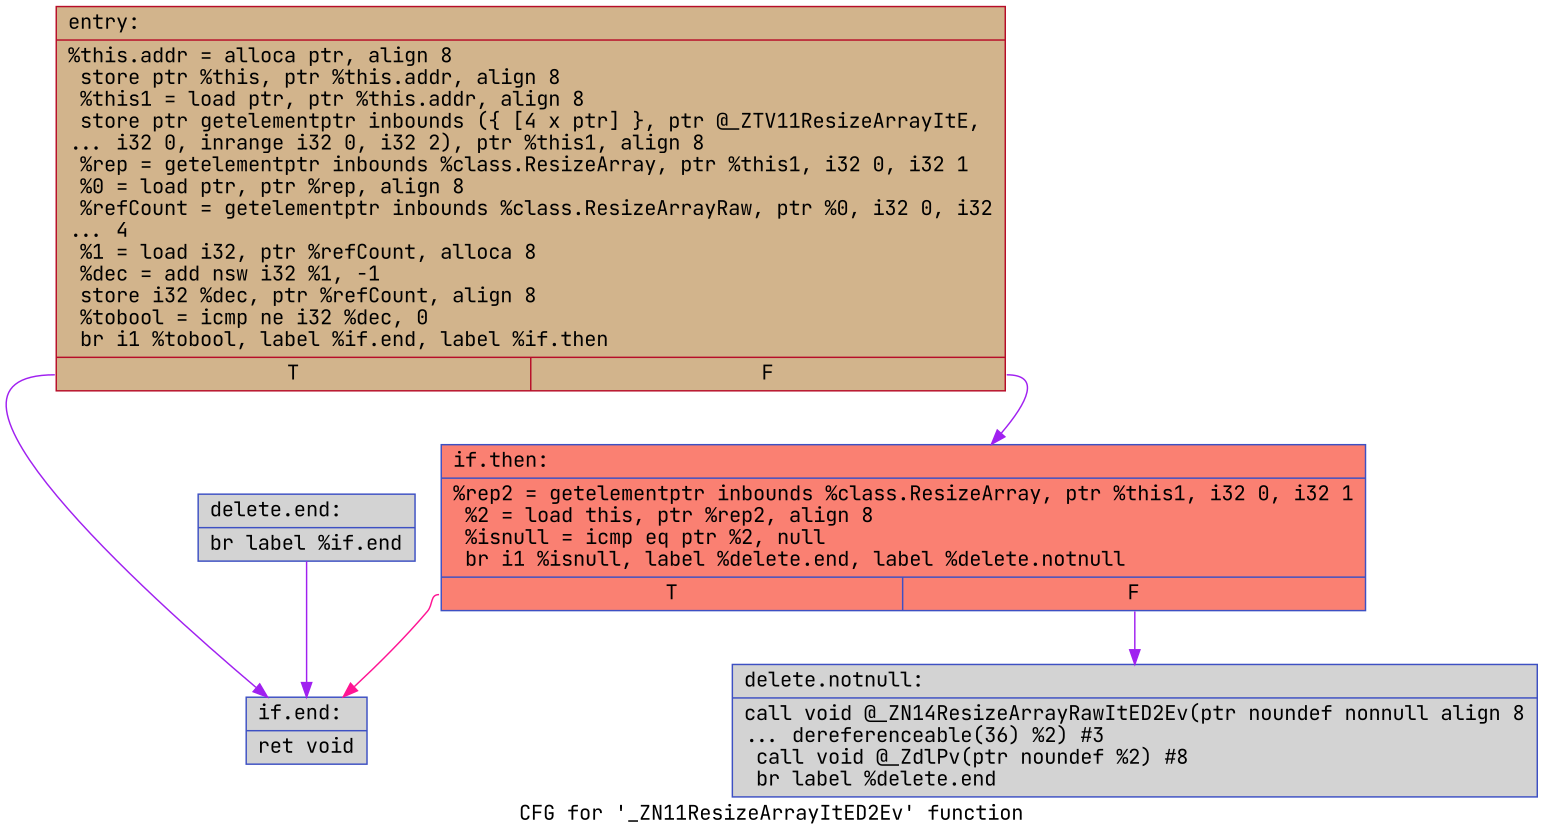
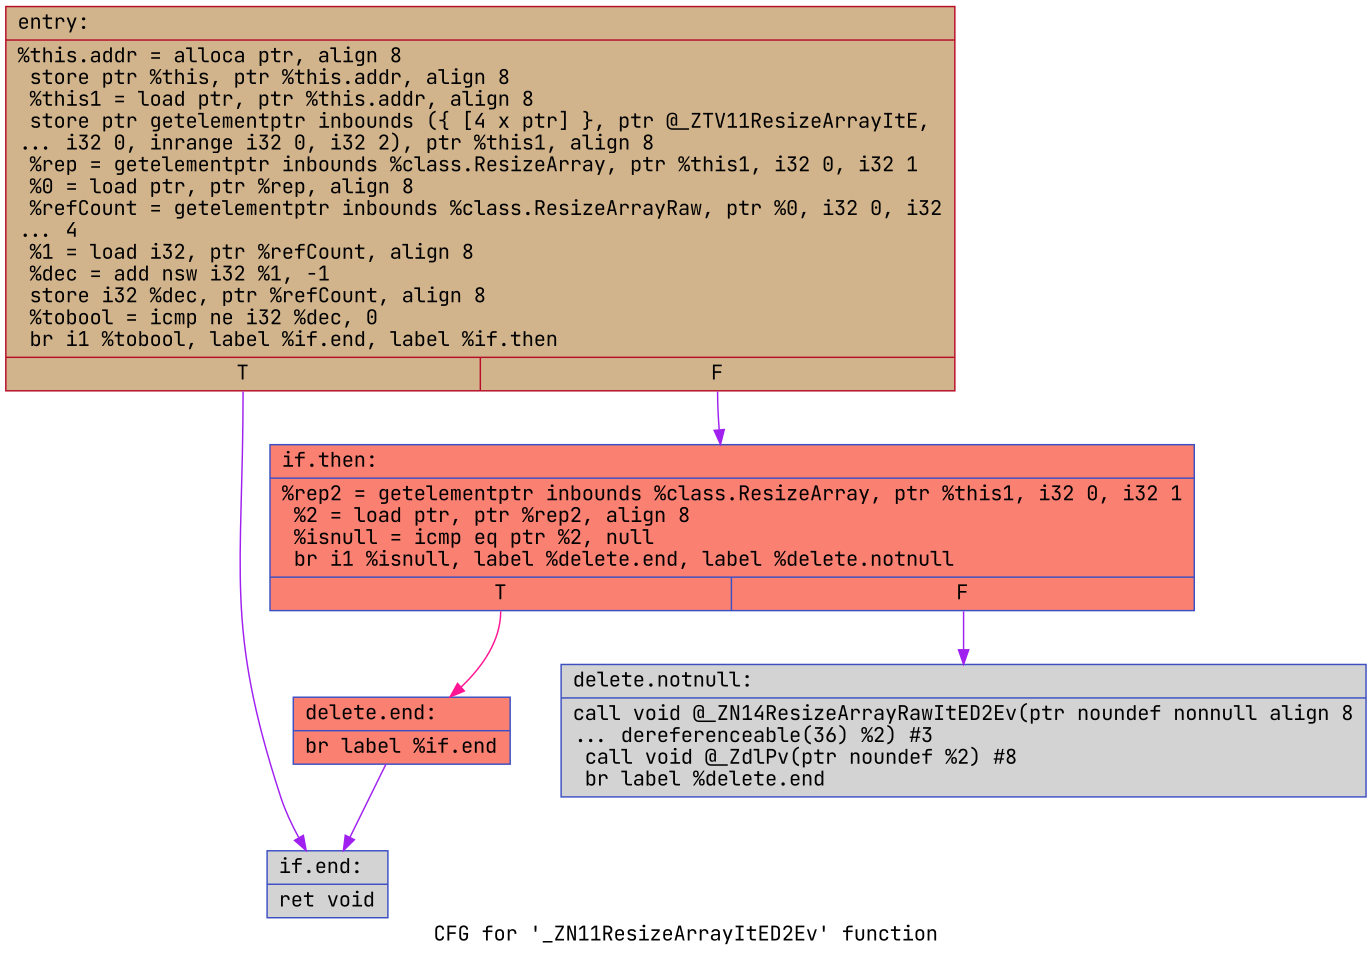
node "entry:": text "%1 = load i32, ptr %refCount, alloca 8" -> "%1 = load i32, ptr %refCount, align 8"
node "if.then:": text "%2 = load this, ptr %rep2, align 8" -> "%2 = load ptr, ptr %rep2, align 8"
node "delete.end:": fillcolor lightgrey -> salmon
edge "if.then:" -> "if.end:": now "if.then:" -> "delete.end:"
